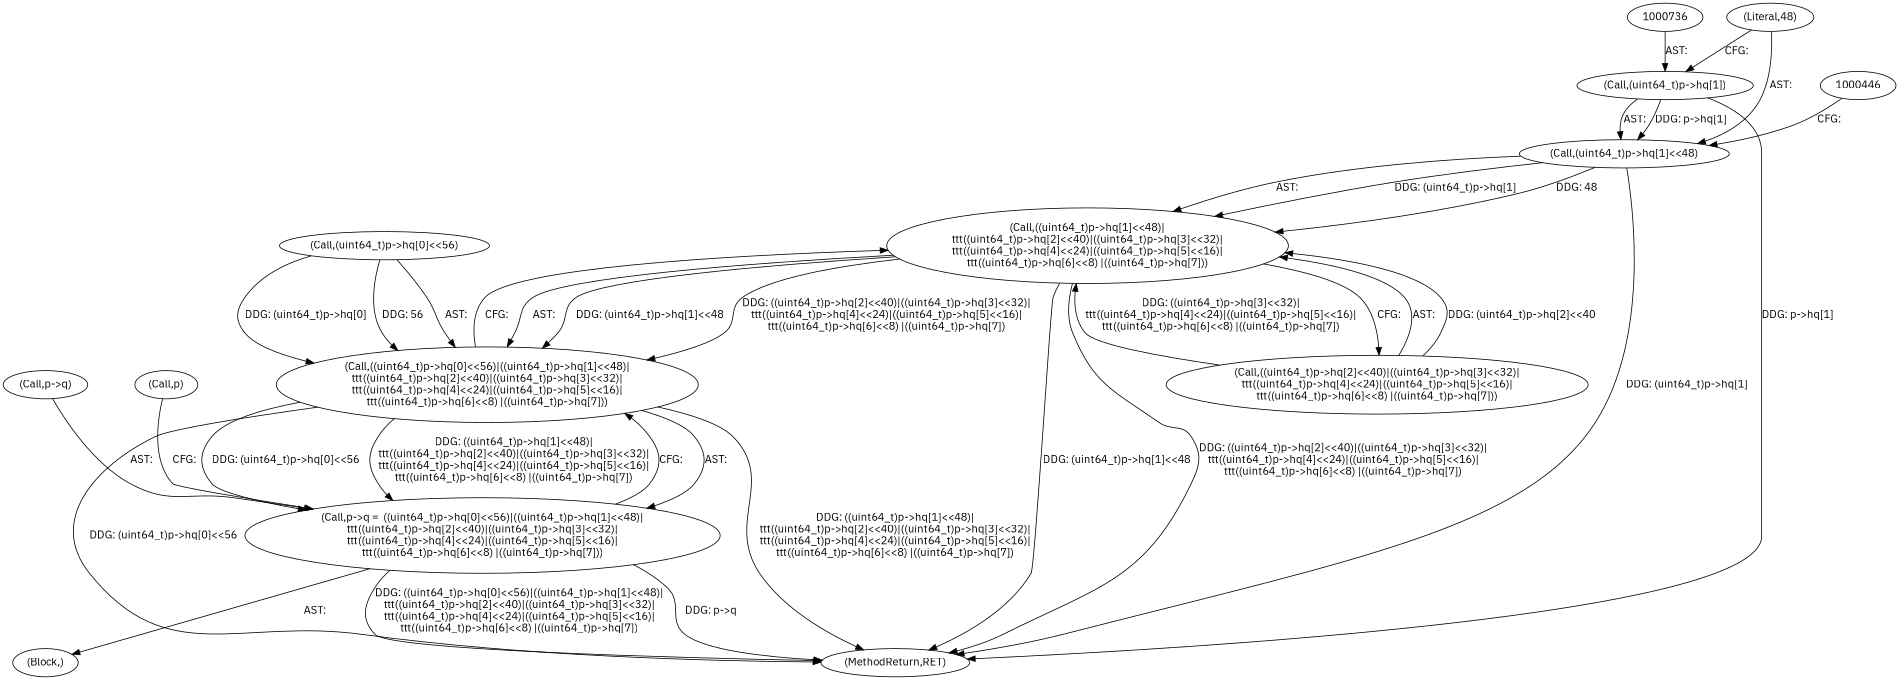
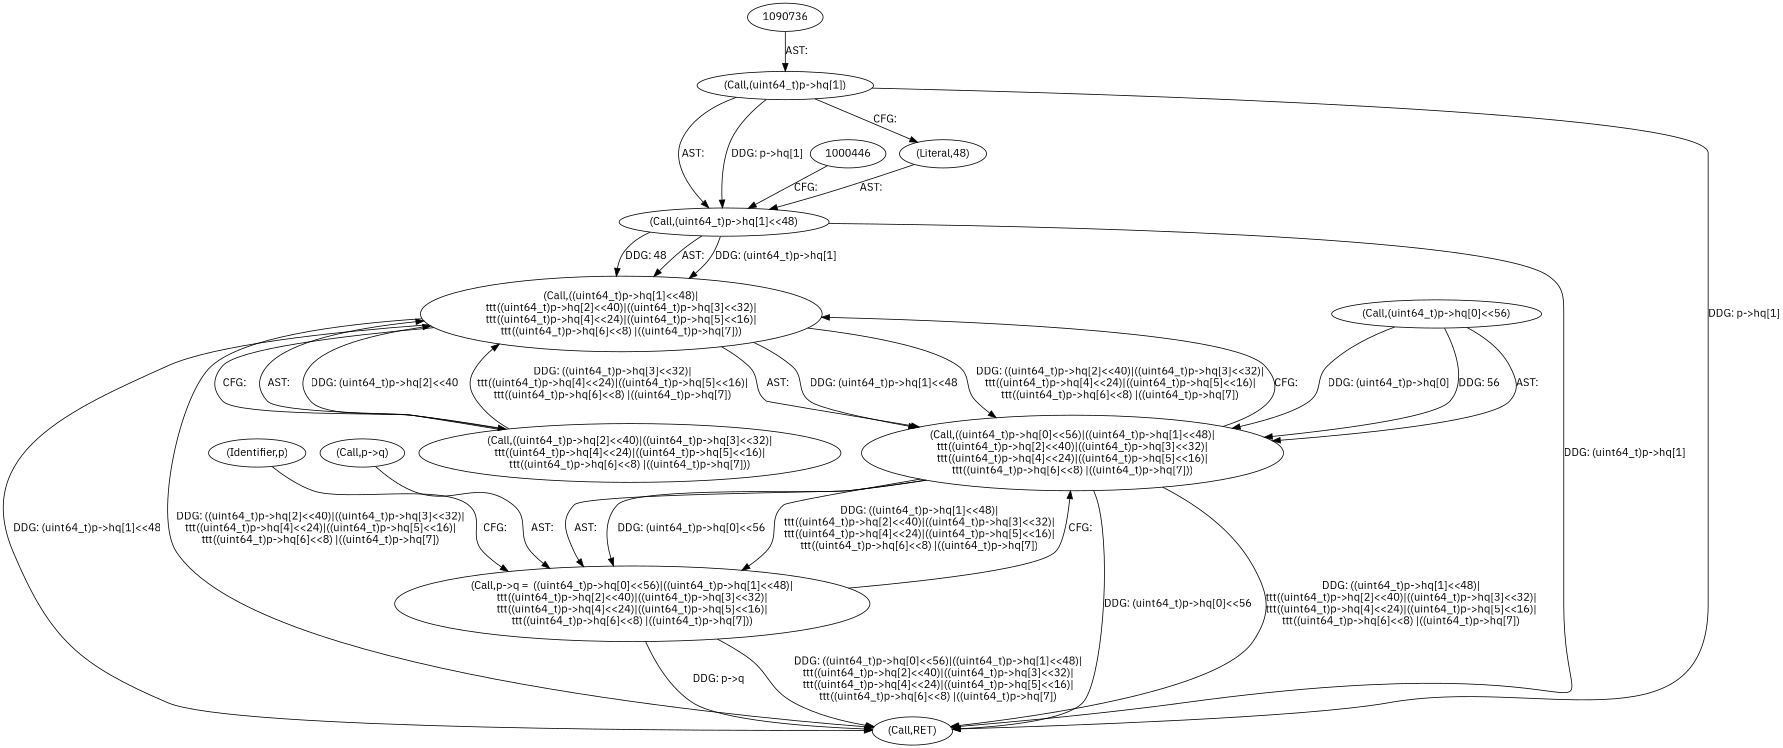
node "1000736": label "1000736" -> "1090736"
edge "(Literal,48)" -> "(Call,(uint64_t)p->hq[1])": reversed
node "(Call,p)": label "(Call,p)" -> "(Identifier,p)"
node "(Block,)": removed
node "(MethodReturn,RET)": label "(MethodReturn,RET)" -> "(Call,RET)"
